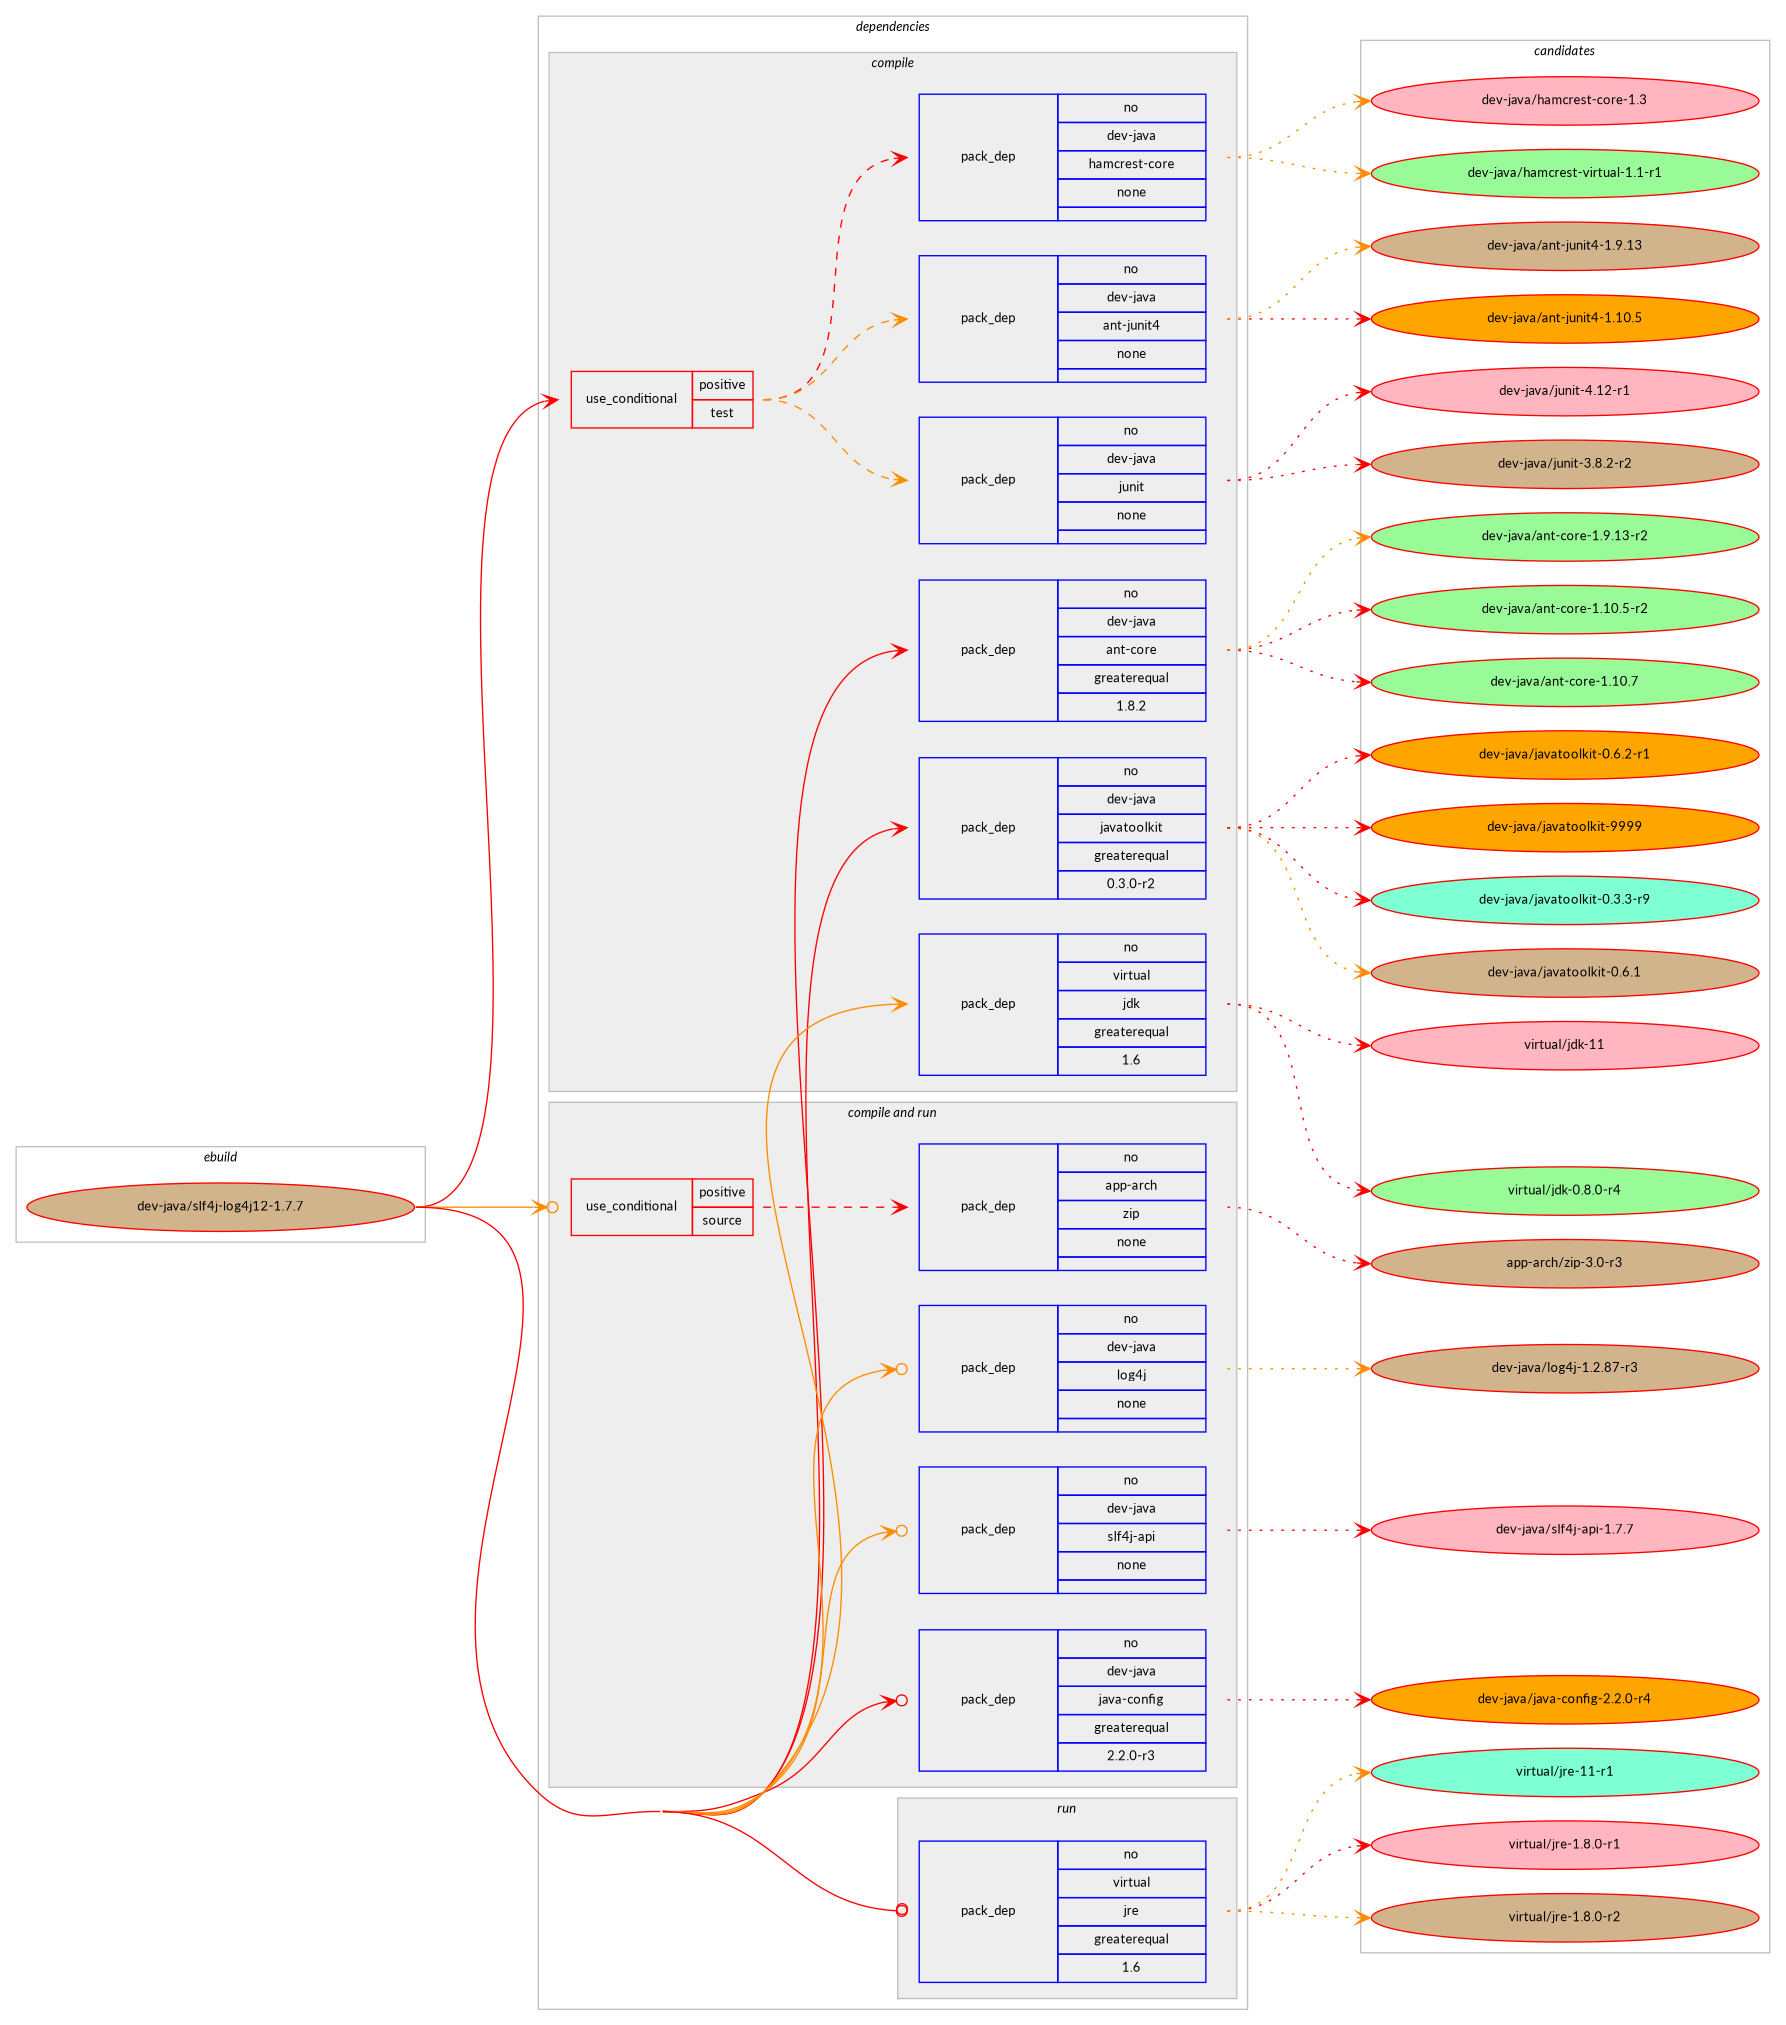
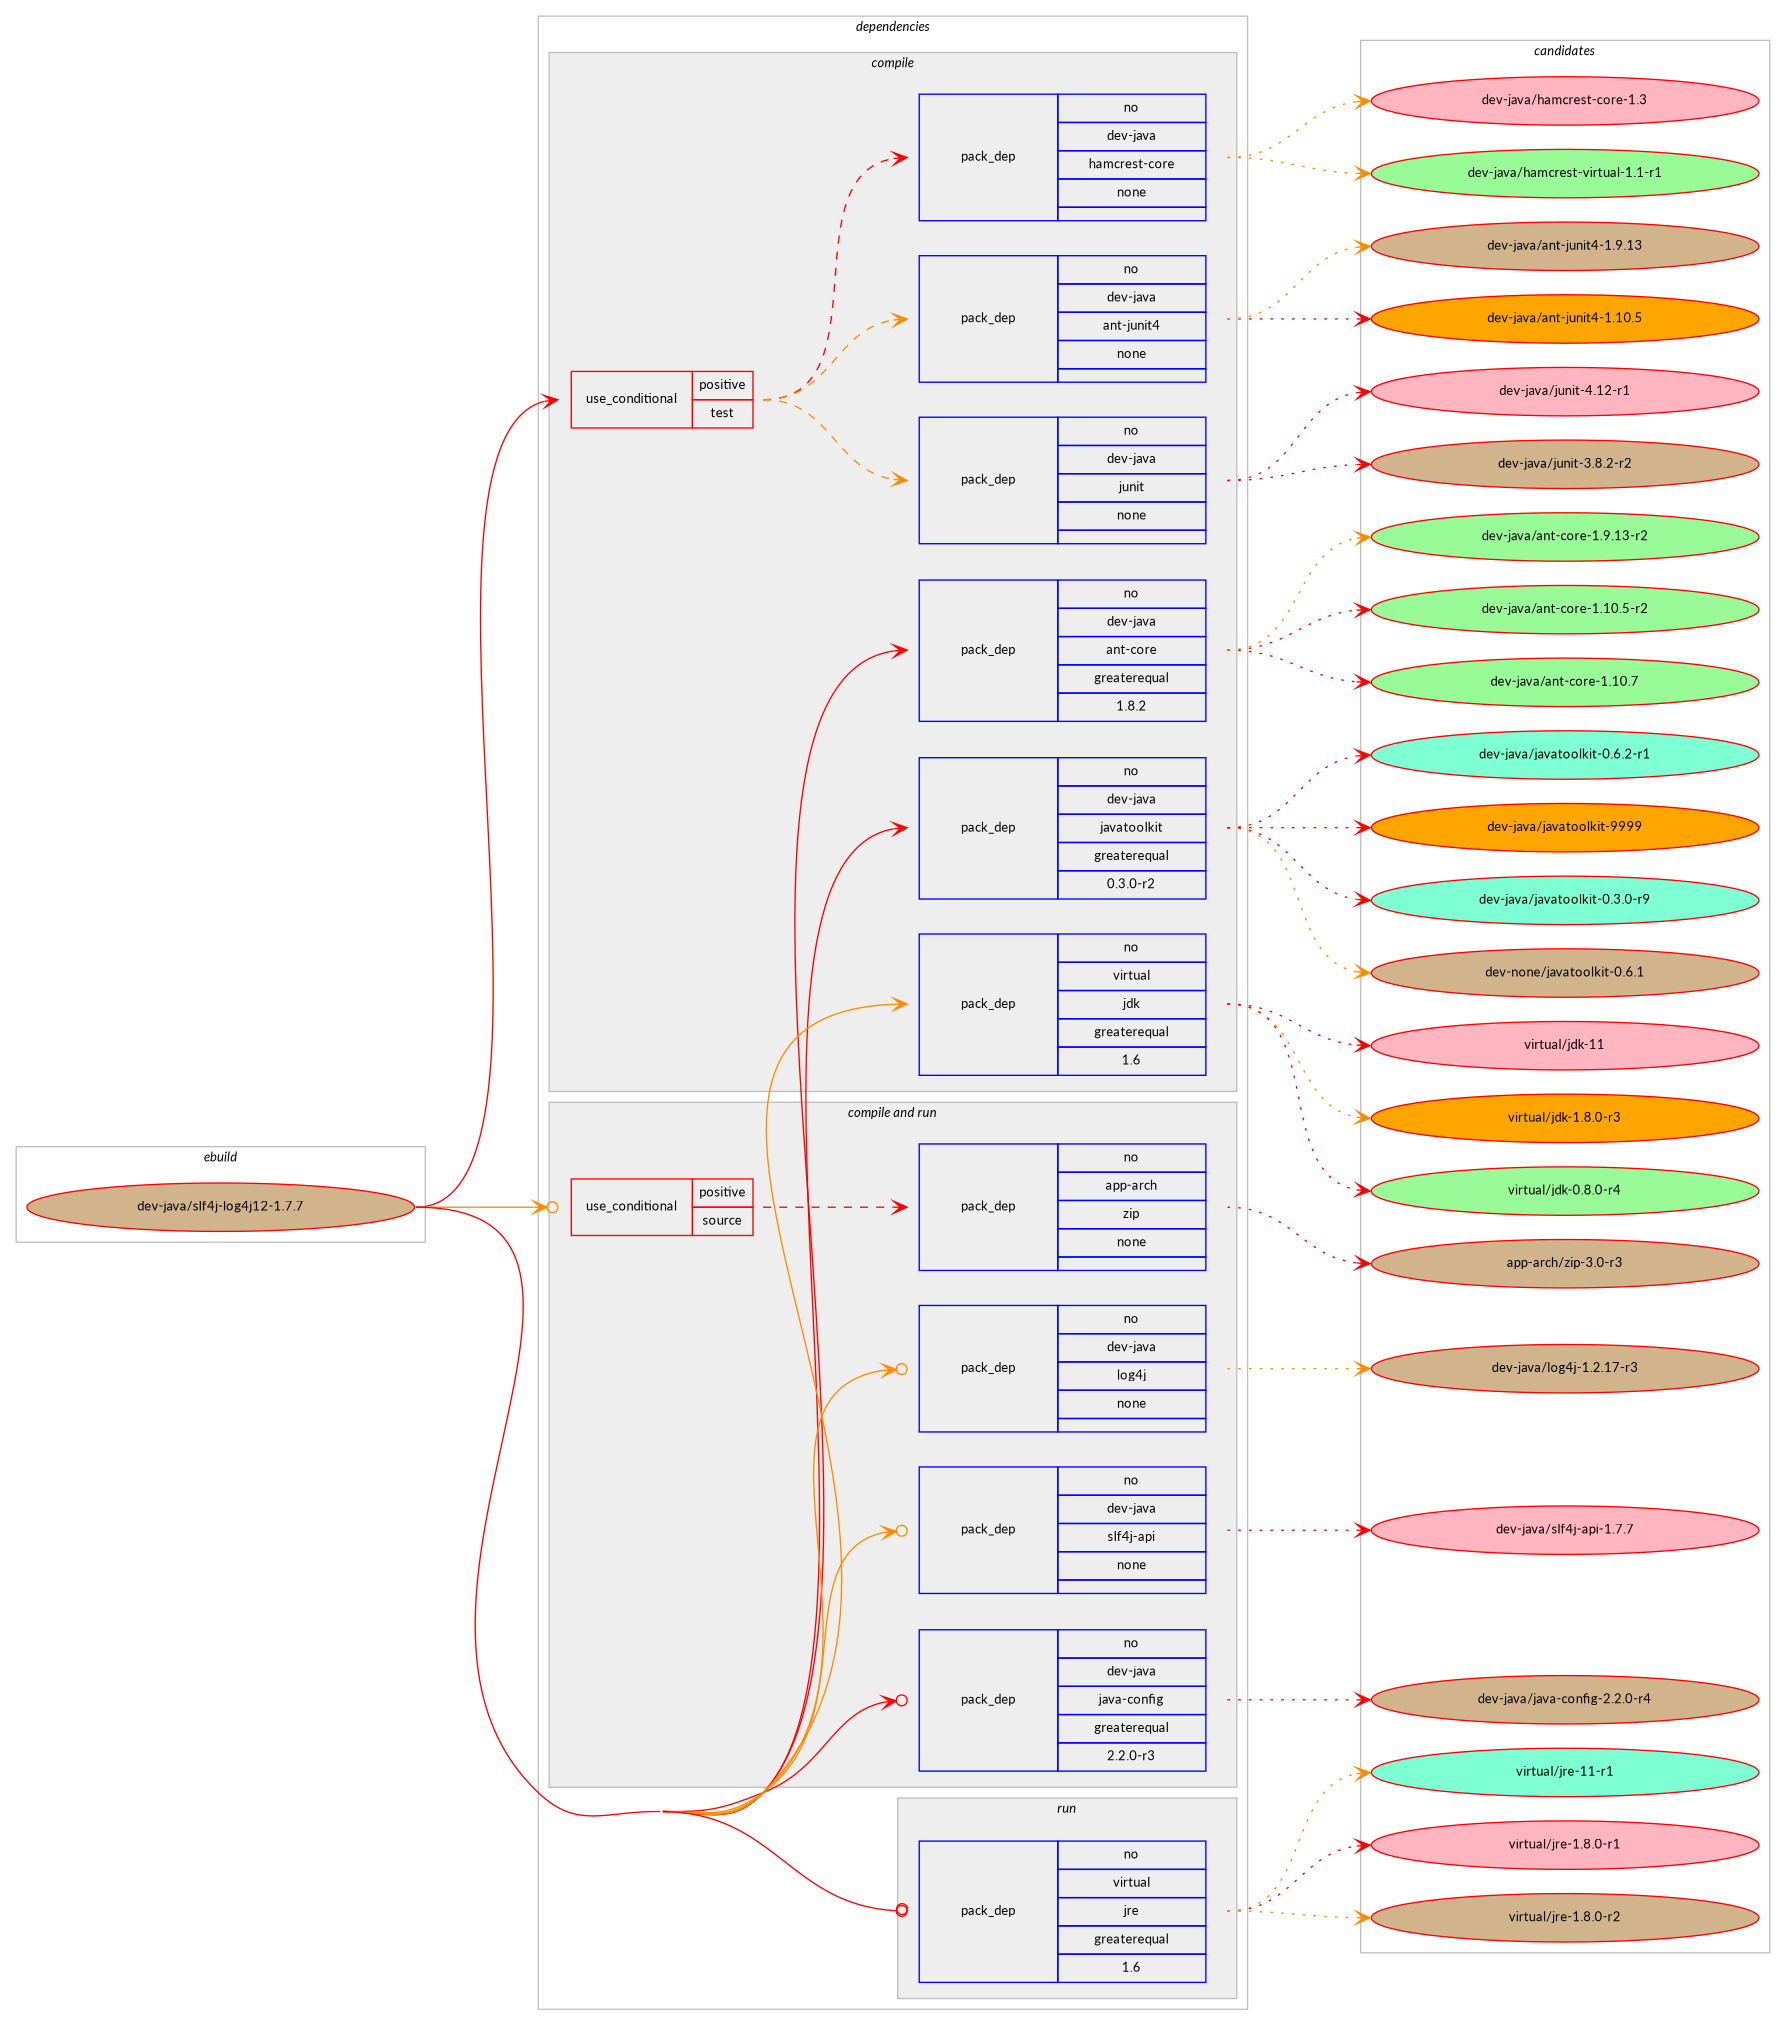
node "dev-java/javatoolkit-0.6.2-r1": fillcolor orange -> aquamarine
node "dev-java/javatoolkit-0.3.3-r9": label "dev-java/javatoolkit-0.3.3-r9" -> "dev-java/javatoolkit-0.3.0-r9"
node "dev-java/javatoolkit-0.6.1": label "dev-java/javatoolkit-0.6.1" -> "dev-none/javatoolkit-0.6.1"
node "virtual/jdk-1.8.0-r3": added
node "dev-java/log4j-1.2.87-r3": label "dev-java/log4j-1.2.87-r3" -> "dev-java/log4j-1.2.17-r3"
node "dev-java/java-config-2.2.0-r4": fillcolor orange -> tan
